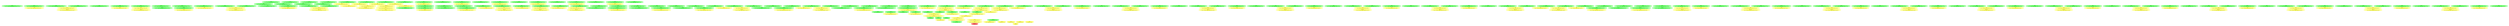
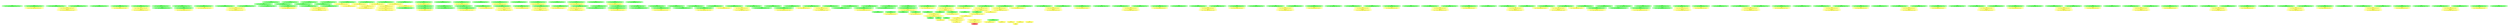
node "<switch> intermodal_car_pony_gen_4B_switch_graphics": fillcolor green -> yellow
